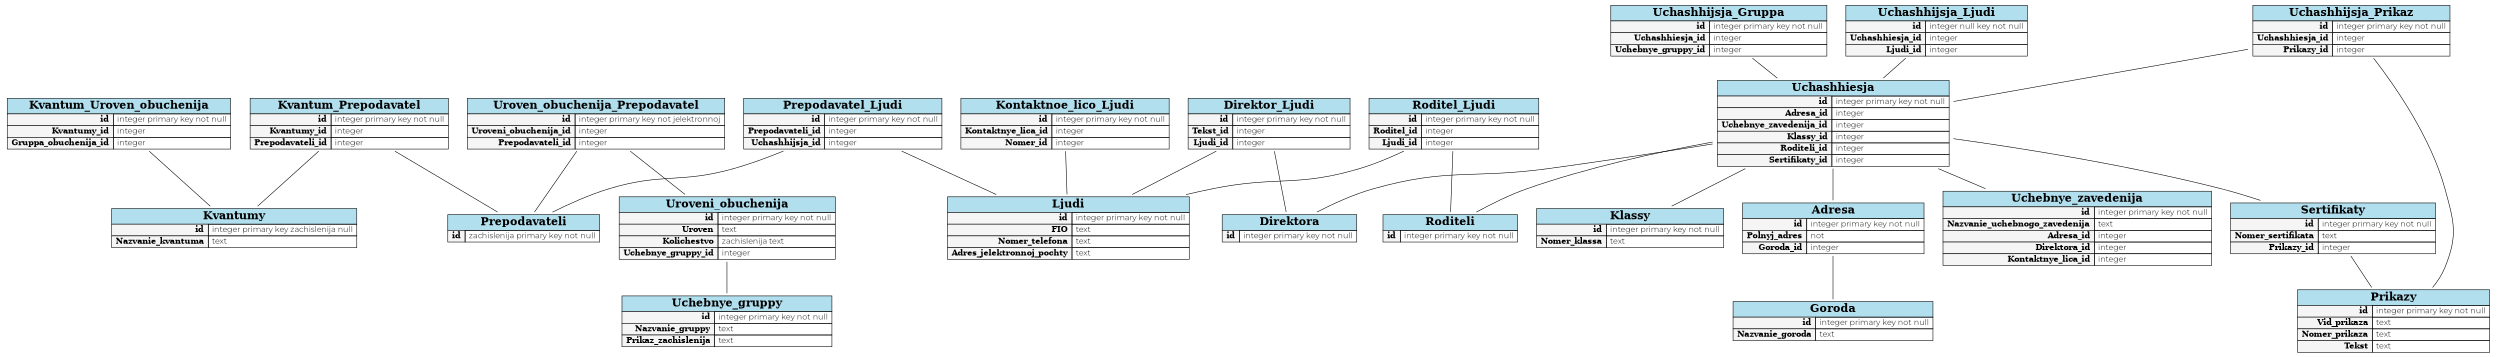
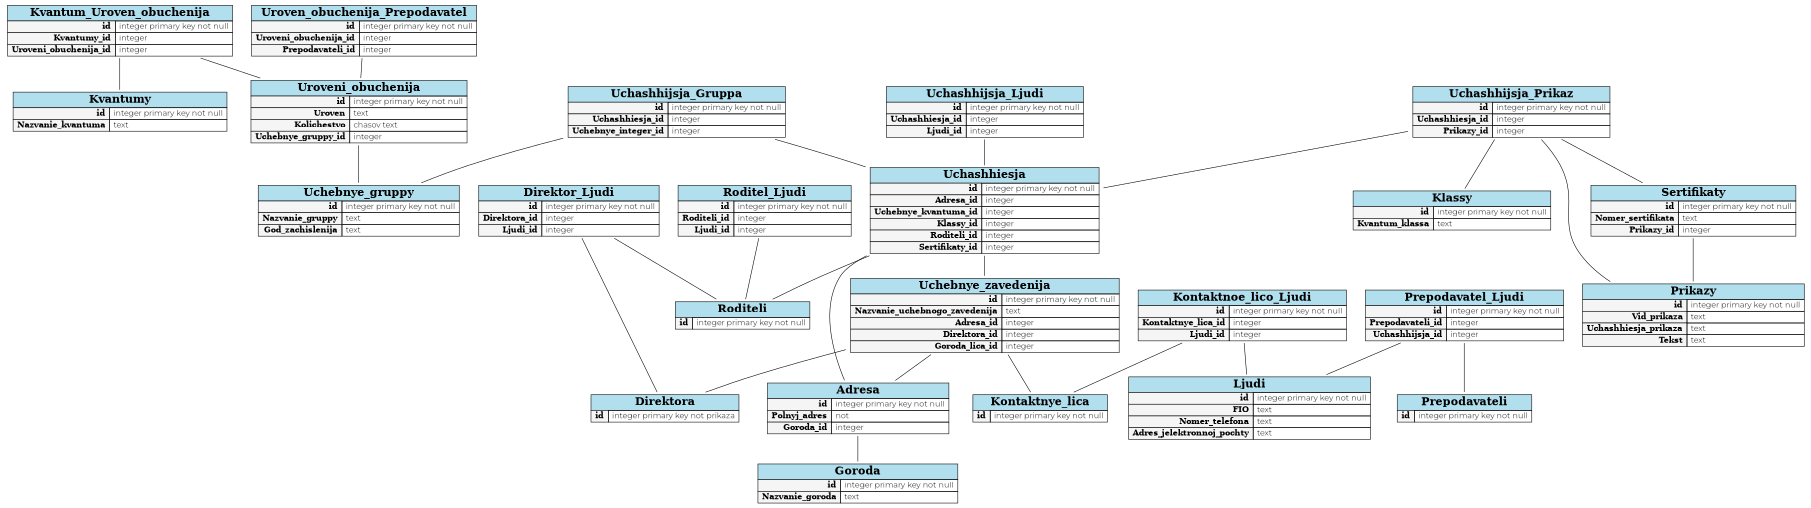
node "Uchashhijsja_Ljudi": text "integer null key not null" -> "integer primary key not null"
node "Uchashhijsja_Gruppa": text "Uchebnye_gruppy_id" -> "Uchebnye_integer_id"
edge "Kvantum_Uroven_obuchenija" -- "Uroveni_obuchenija": added
node "Uroven_obuchenija_Prepodavatel": text "integer primary key not jelektronnoj" -> "integer primary key not null"
node "Kvantum_Prepodavatel": removed
node "Uchashhiesja": text "Uchebnye_zavedenija_id" -> "Uchebnye_kvantuma_id"
node "Direktor_Ljudi": text "Tekst_id" -> "Direktora_id"
node "Roditel_Ljudi": text "Roditel_id" -> "Roditeli_id"
node "Kvantum_Uroven_obuchenija": text "Gruppa_obuchenija_id" -> "Uroveni_obuchenija_id"
node "Kontaktnoe_lico_Ljudi": text "Nomer_id" -> "Ljudi_id"
edge "Uchashhijsja_Gruppa" -- "Uchebnye_gruppy": added
edge "Uchashhiesja" -- "Sertifikaty": now "Uchashhijsja_Prikaz" -- "Sertifikaty"
edge "Uchashhiesja" -- "Direktora": now "Uchebnye_zavedenija" -- "Direktora"
edge "Direktor_Ljudi" -- "Ljudi": now "Direktor_Ljudi" -- "Roditeli"
edge "Roditel_Ljudi" -- "Ljudi": removed
edge "Uroven_obuchenija_Prepodavatel" -- "Prepodavateli": removed
edge "Uchashhiesja" -- "Klassy": now "Uchashhijsja_Prikaz" -- "Klassy"
node "Kvantumy": text "integer primary key zachislenija null" -> "integer primary key not null"
node "Prepodavateli": text "zachislenija primary key not null" -> "integer primary key not null"
node "Direktora": text "integer primary key not null" -> "integer primary key not prikaza"
node "Uroveni_obuchenija": text "zachislenija text" -> "chasov text"
node "Klassy": text "Nomer_klassa" -> "Kvantum_klassa"
node "Uchebnye_zavedenija": text "Kontaktnye_lica_id" -> "Goroda_lica_id"
node "Prikazy": text "Nomer_prikaza" -> "Uchashhiesja_prikaza"
node "Uchebnye_gruppy": text "Prikaz_zachislenija" -> "God_zachislenija"
edge "Uchebnye_zavedenija" -- "Adresa": added
node "Kontaktnye_lica": added
